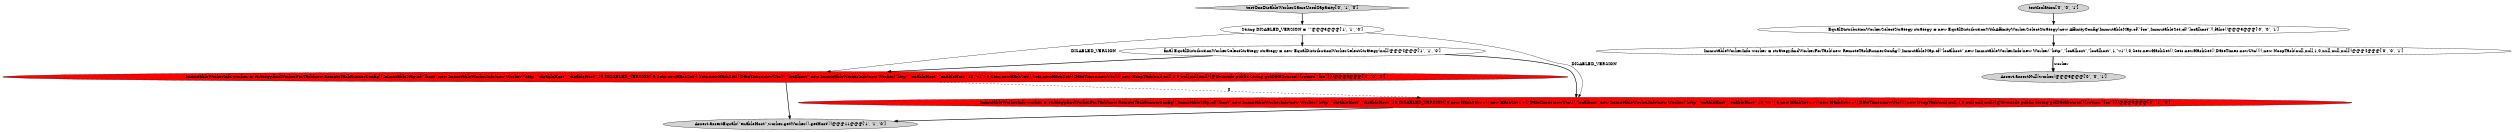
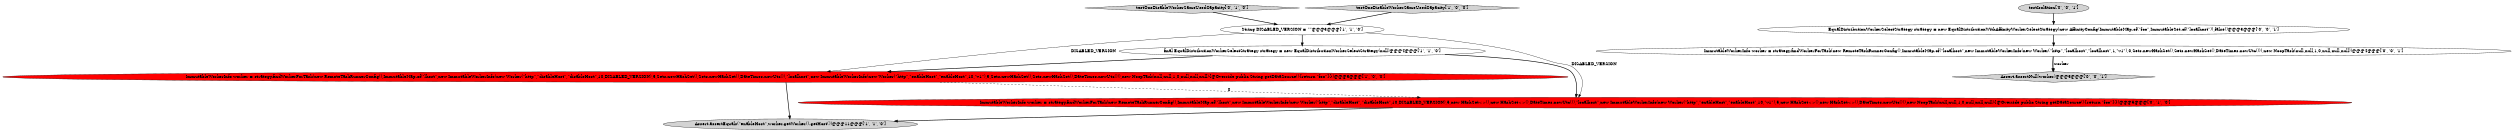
node "testOneDisableWorkerSameUsedCapacity['1', '0', '0']": added
node "Assert.assertNull(worker)@@@5@@@['0', '0', '1']": shape ellipse -> diamond
